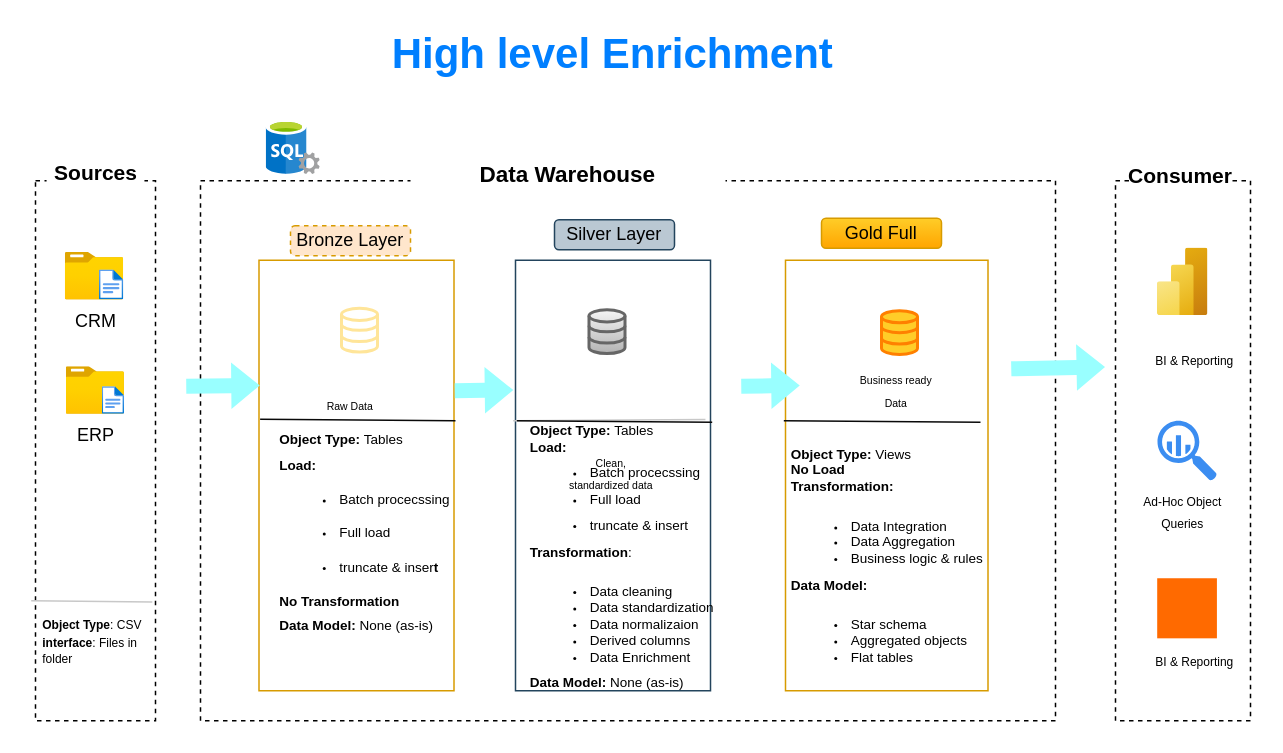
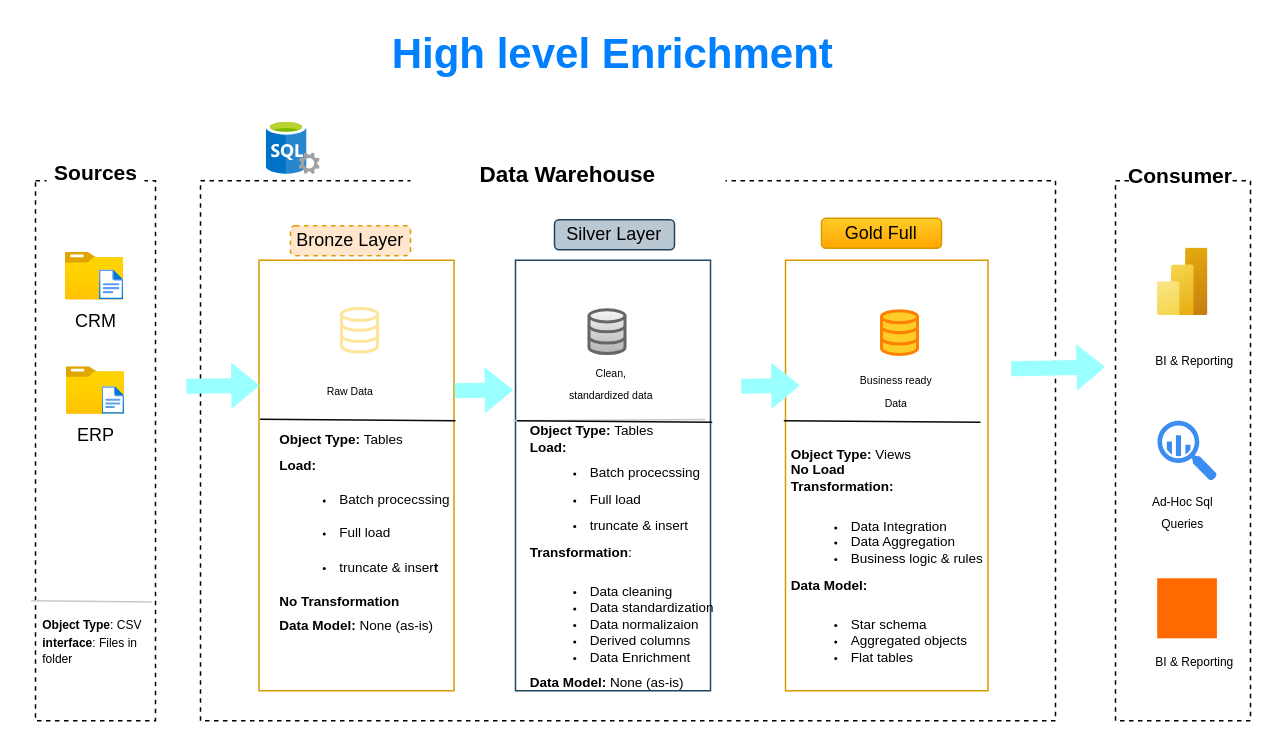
node "Raw Data": moved (350, 405) -> (350, 390)
node "Clean, standardized data": moved (611, 472) -> (611, 382)
node "Ad-Hoc Object Queries": label "Ad-Hoc Object Queries" -> "Ad-Hoc Sql Queries"
